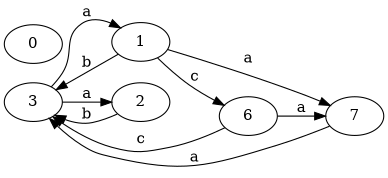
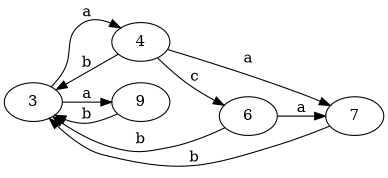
node "1": label "1" -> "4"
node "0": removed
node "2": label "2" -> "9"
edge "6" -> "3": label "c" -> "b"
edge "7" -> "3": label "a" -> "b"
